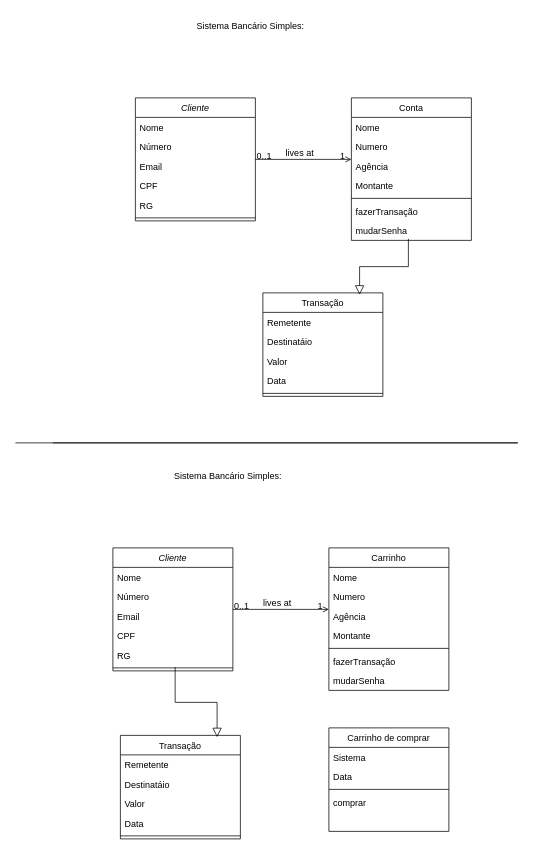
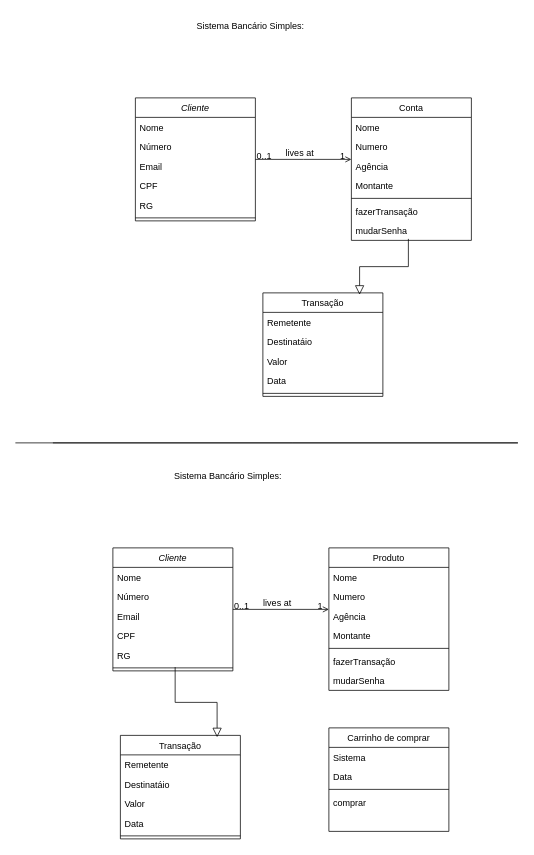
node "Carrinho": label "Carrinho" -> "Produto"
